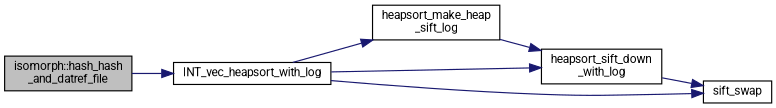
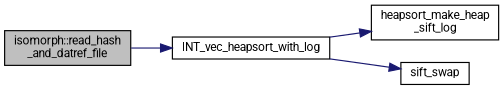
node "heapsort_sift_down _with_log": removed
node "isomorph::hash_hash _and_datref_file": label "isomorph::hash_hash _and_datref_file" -> "isomorph::read_hash _and_datref_file"
